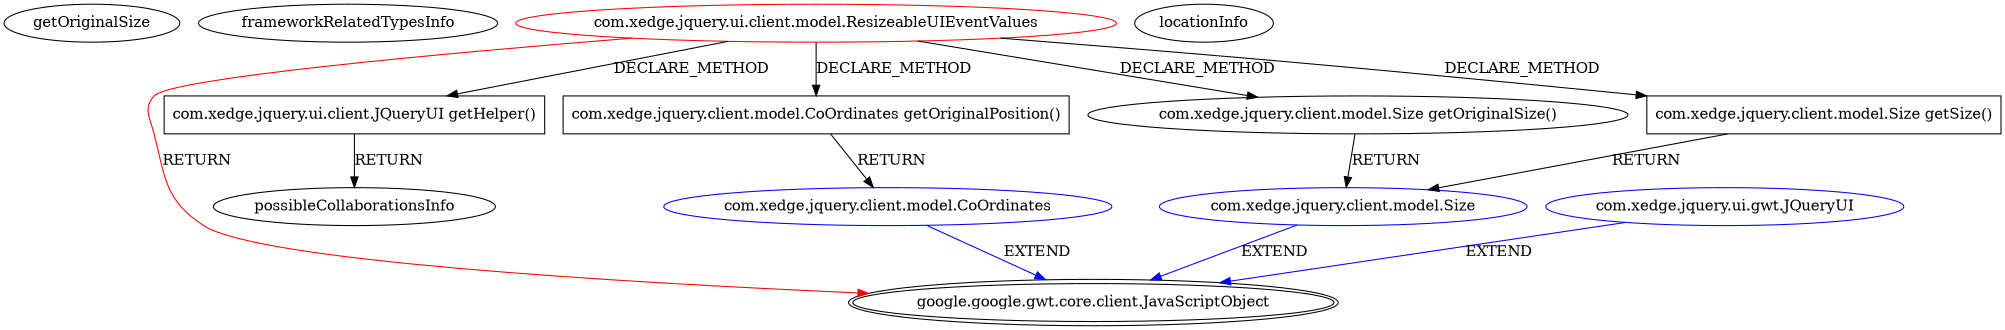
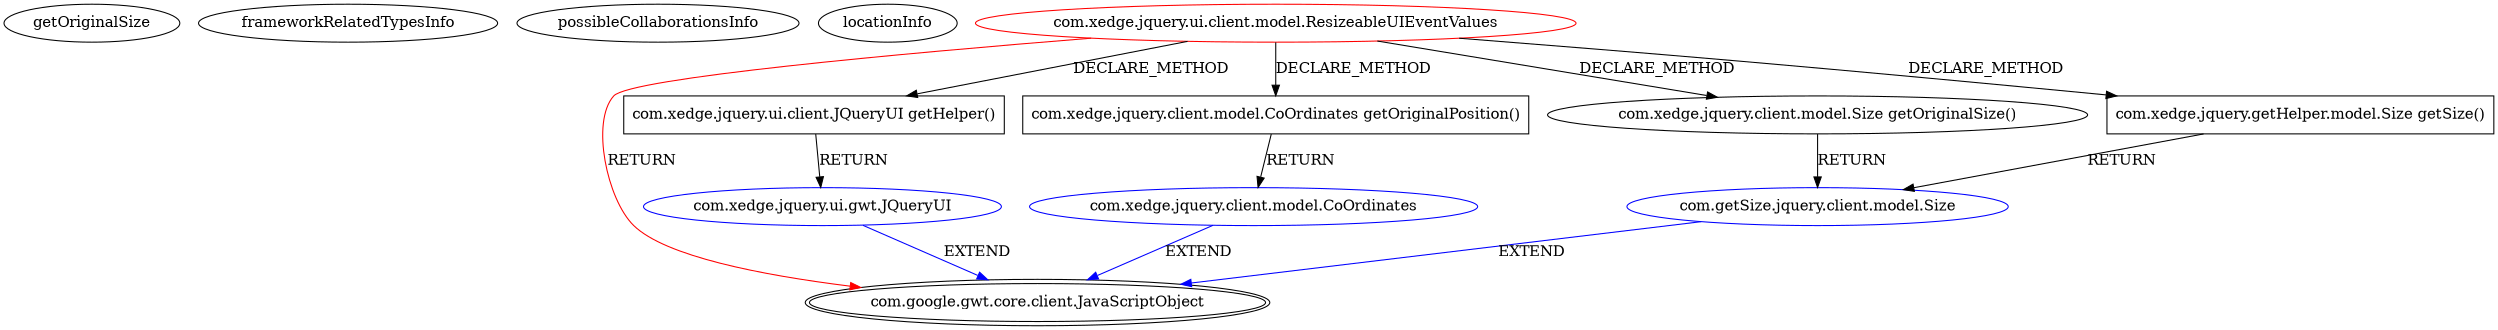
node "com.xedge.jquery.client.model.Size getSize()": label "com.xedge.jquery.client.model.Size getSize()" -> "com.xedge.jquery.getHelper.model.Size getSize()"
edge "com.xedge.jquery.ui.client.JQueryUI getHelper()" -> "possibleCollaborationsInfo": now "com.xedge.jquery.ui.client.JQueryUI getHelper()" -> "com.xedge.jquery.ui.gwt.JQueryUI"
node "com.xedge.jquery.client.model.Size": label "com.xedge.jquery.client.model.Size" -> "com.getSize.jquery.client.model.Size"
node "google.google.gwt.core.client.JavaScriptObject": label "google.google.gwt.core.client.JavaScriptObject" -> "com.google.gwt.core.client.JavaScriptObject"
